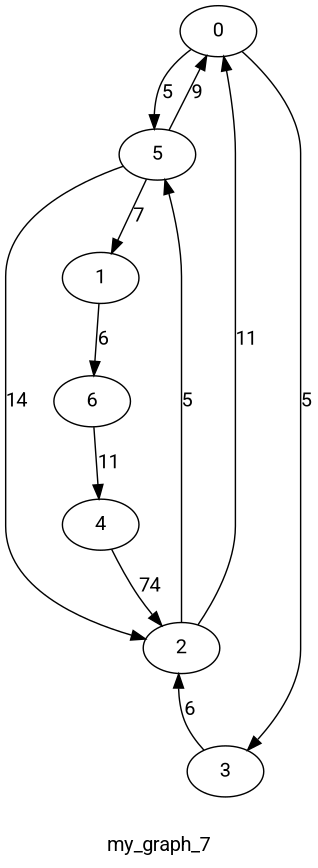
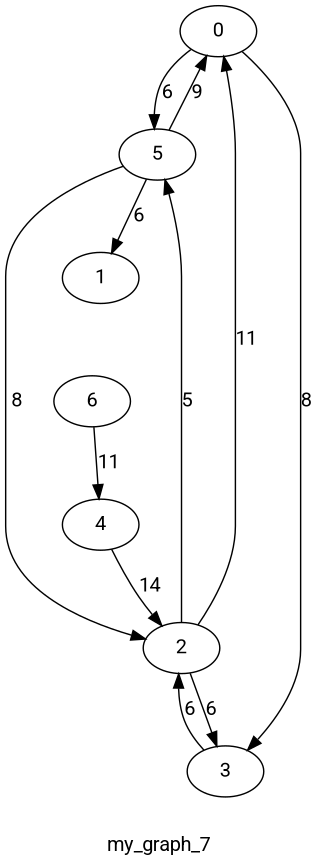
edge "0" -> "5": label "5" -> "6"
edge "5" -> "1": label "7" -> "6"
edge "1" -> "6": removed, label "6"
edge "5" -> "2": label "14" -> "8"
edge "0" -> "3": label "5" -> "8"
edge "4" -> "2": label "74" -> "14"
edge "2" -> "3": added, label "6"
